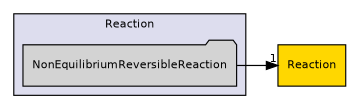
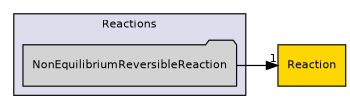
cluster "Reaction": label "Reaction" -> "Reactions"
